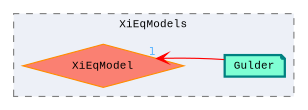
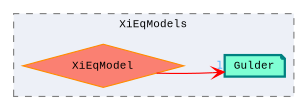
edge "Gulder" -> "XiEqModel": reversed
